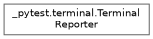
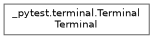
node "_pytest.terminal.Terminal Reporter": label "_pytest.terminal.Terminal Reporter" -> "_pytest.terminal.Terminal Terminal"
